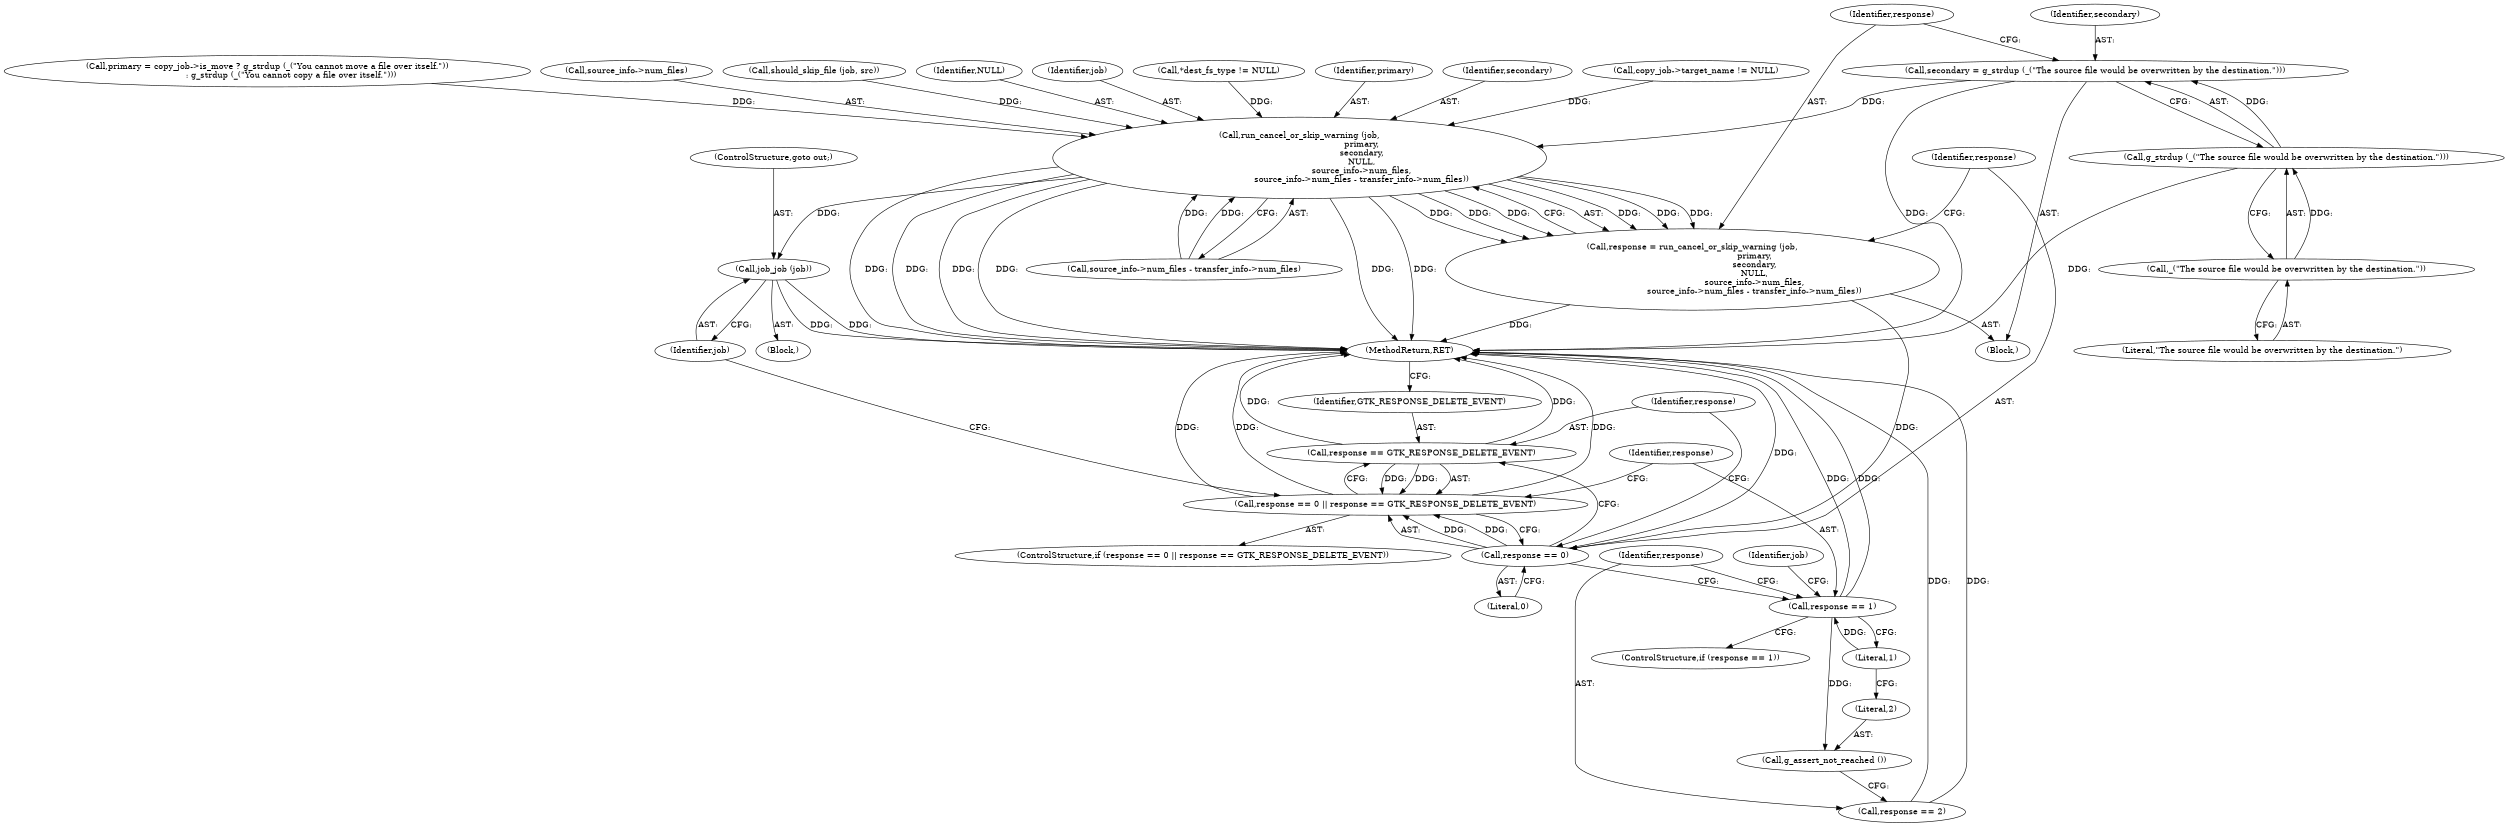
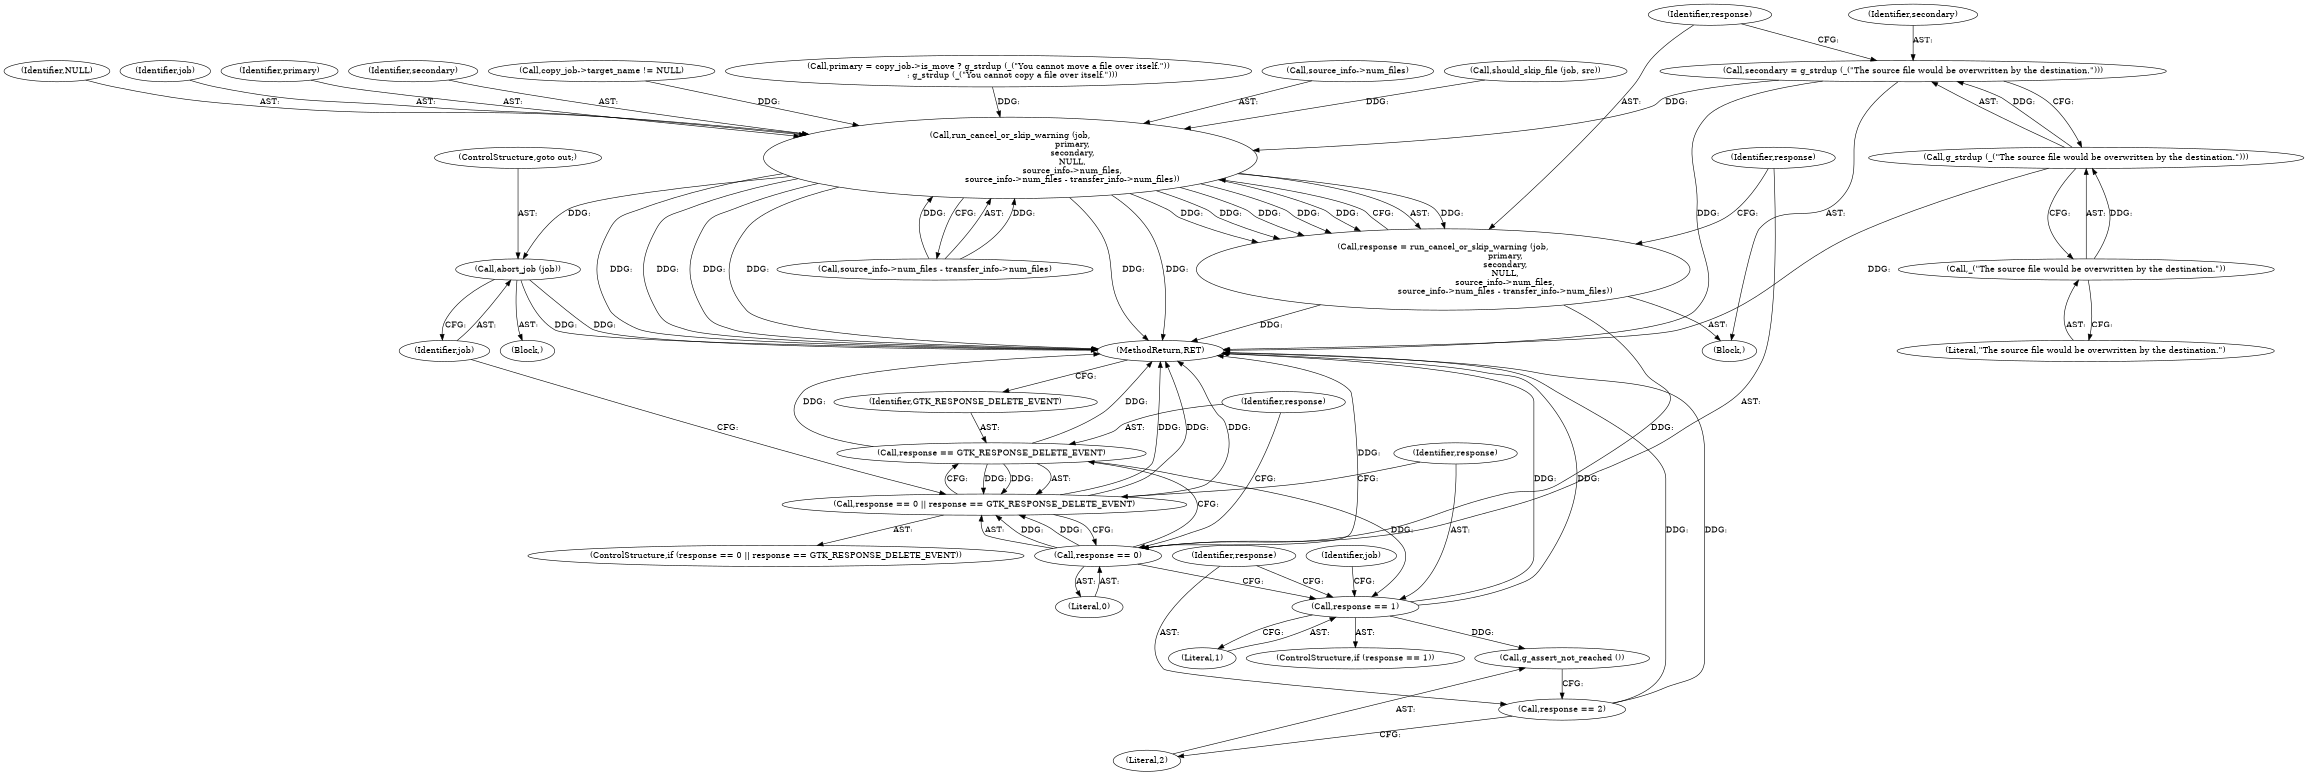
node "(Call,*dest_fs_type != NULL)": removed
node "(Call,job_job (job))": label "(Call,job_job (job))" -> "(Call,abort_job (job))"
edge "(Call,response == GTK_RESPONSE_DELETE_EVENT)" -> "(Call,response == 1)": added, label "DDG:"
edge "(Literal,0)" -> "(Call,response == 0)": label "CFG: " -> "AST: "
edge "(Call,response == 1)" -> "(ControlStructure,if (response == 1))": label "CFG: " -> "AST: "
edge "(Literal,1)" -> "(Call,response == 1)": label "DDG: " -> "AST: "
edge "(Literal,1)" -> "(Literal,2)": now "(Call,response == 2)" -> "(Literal,2)"
